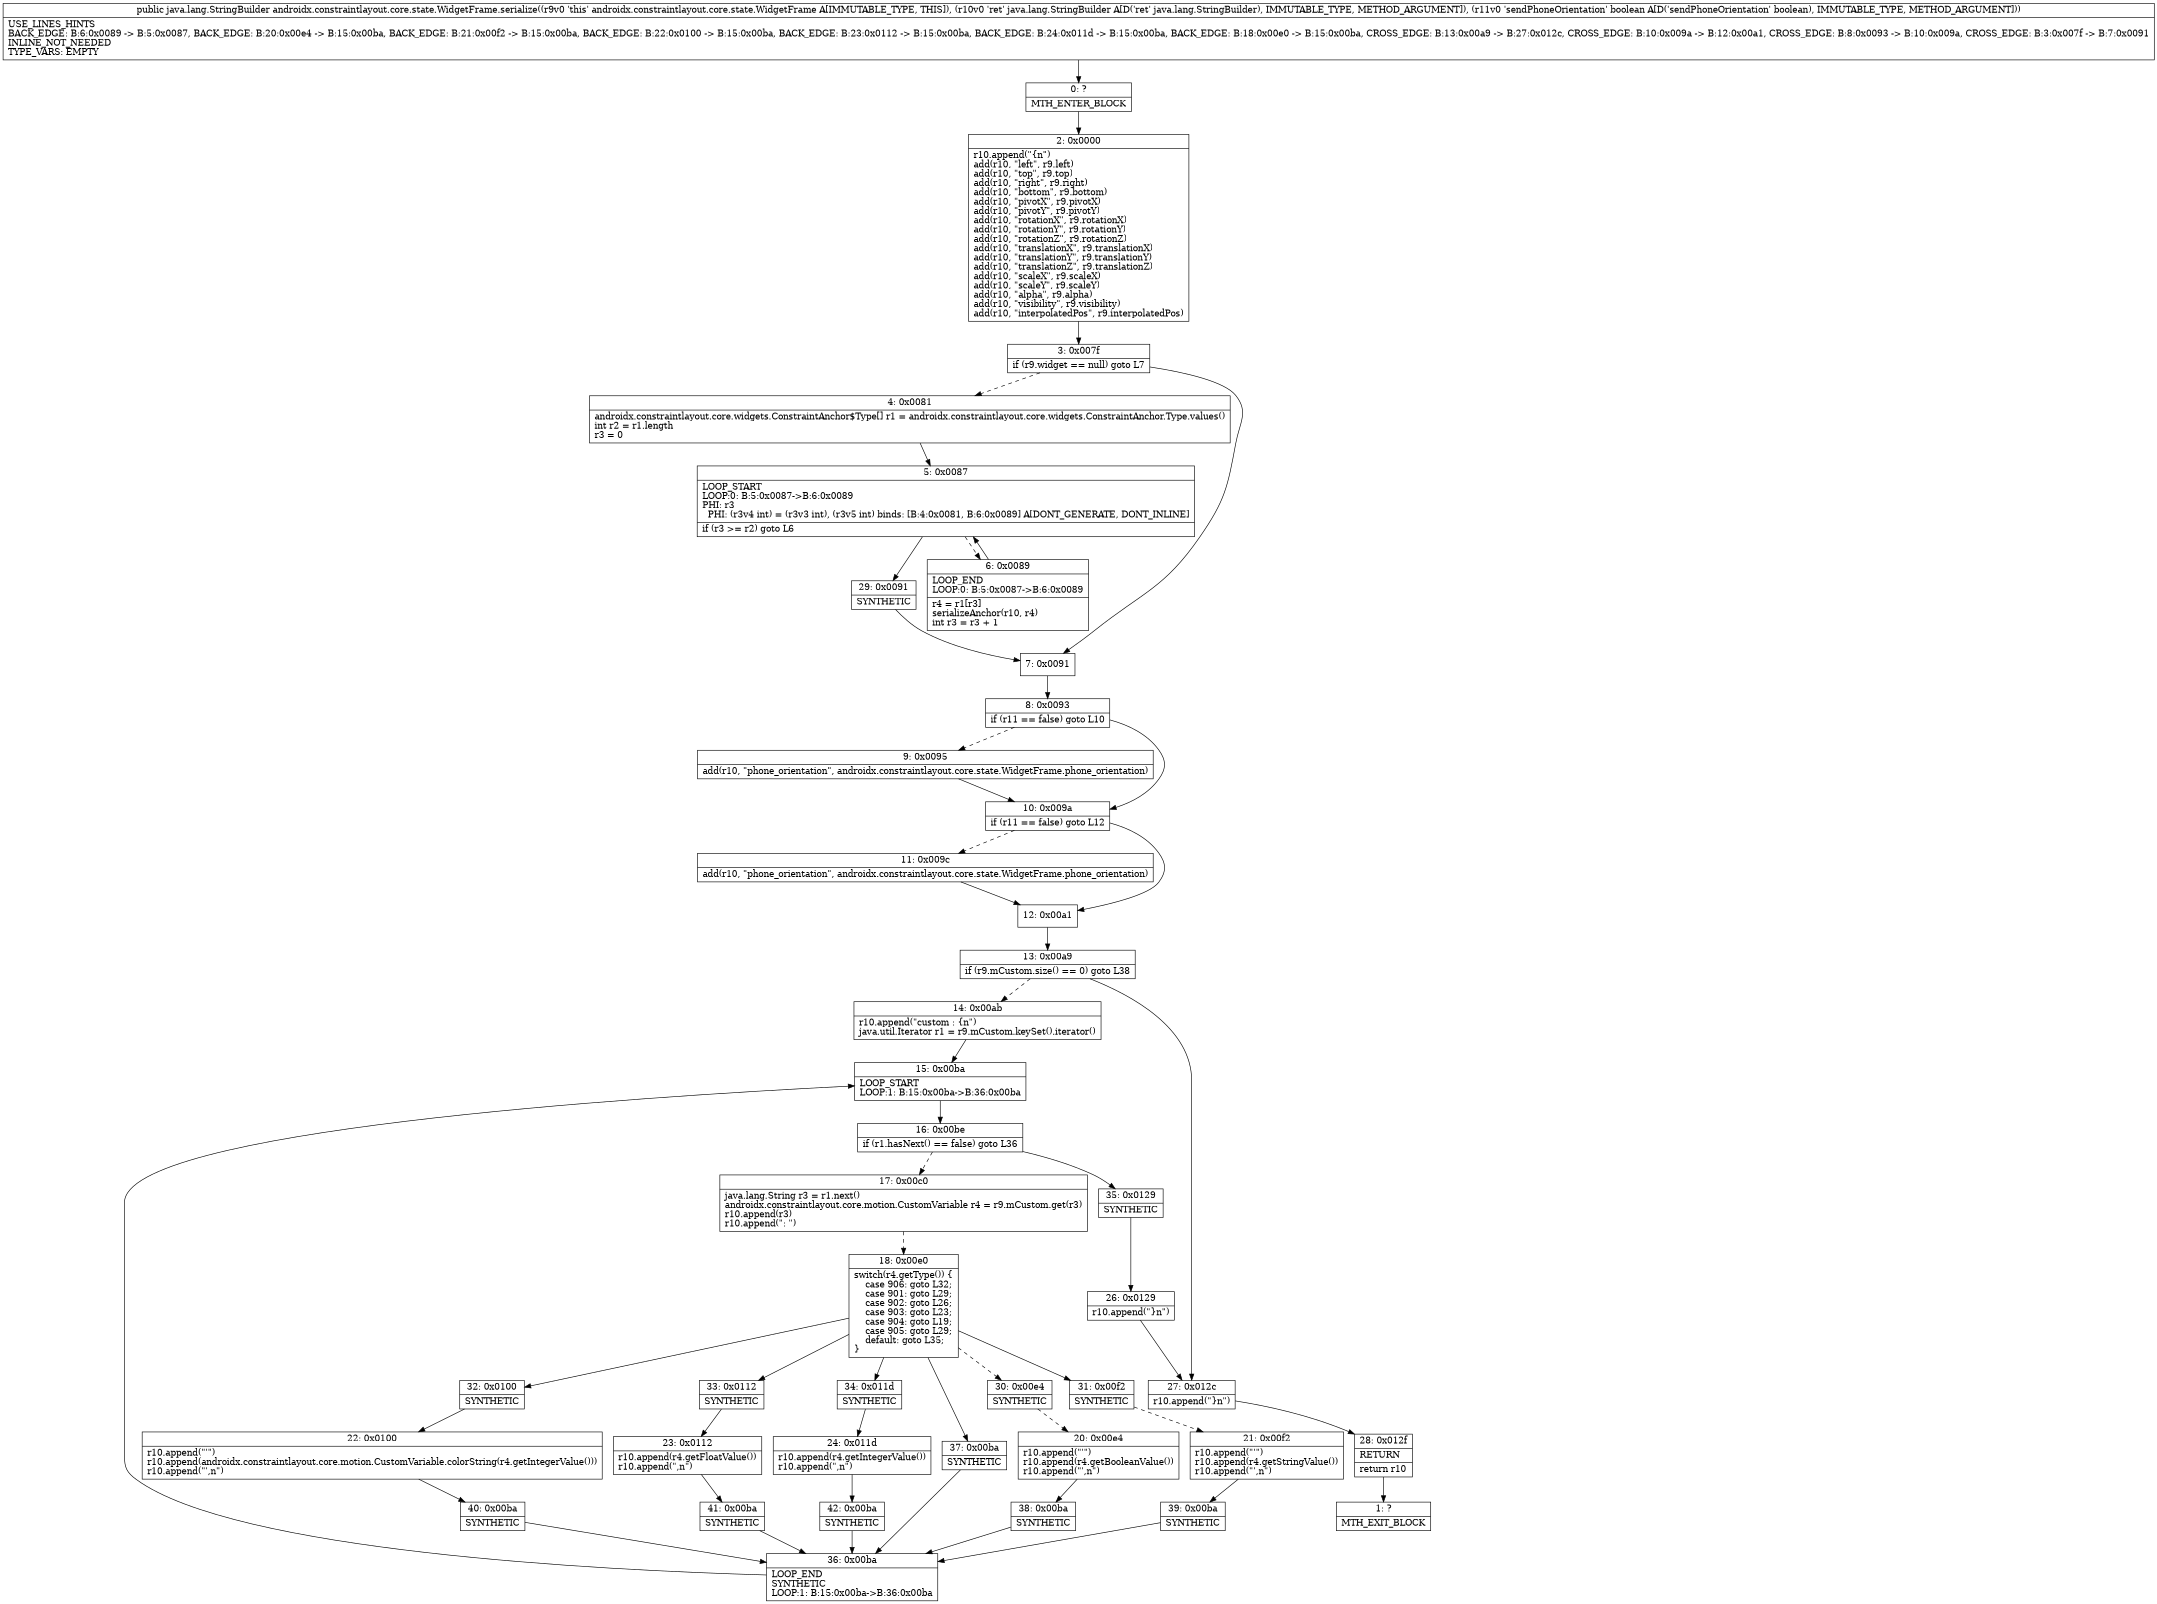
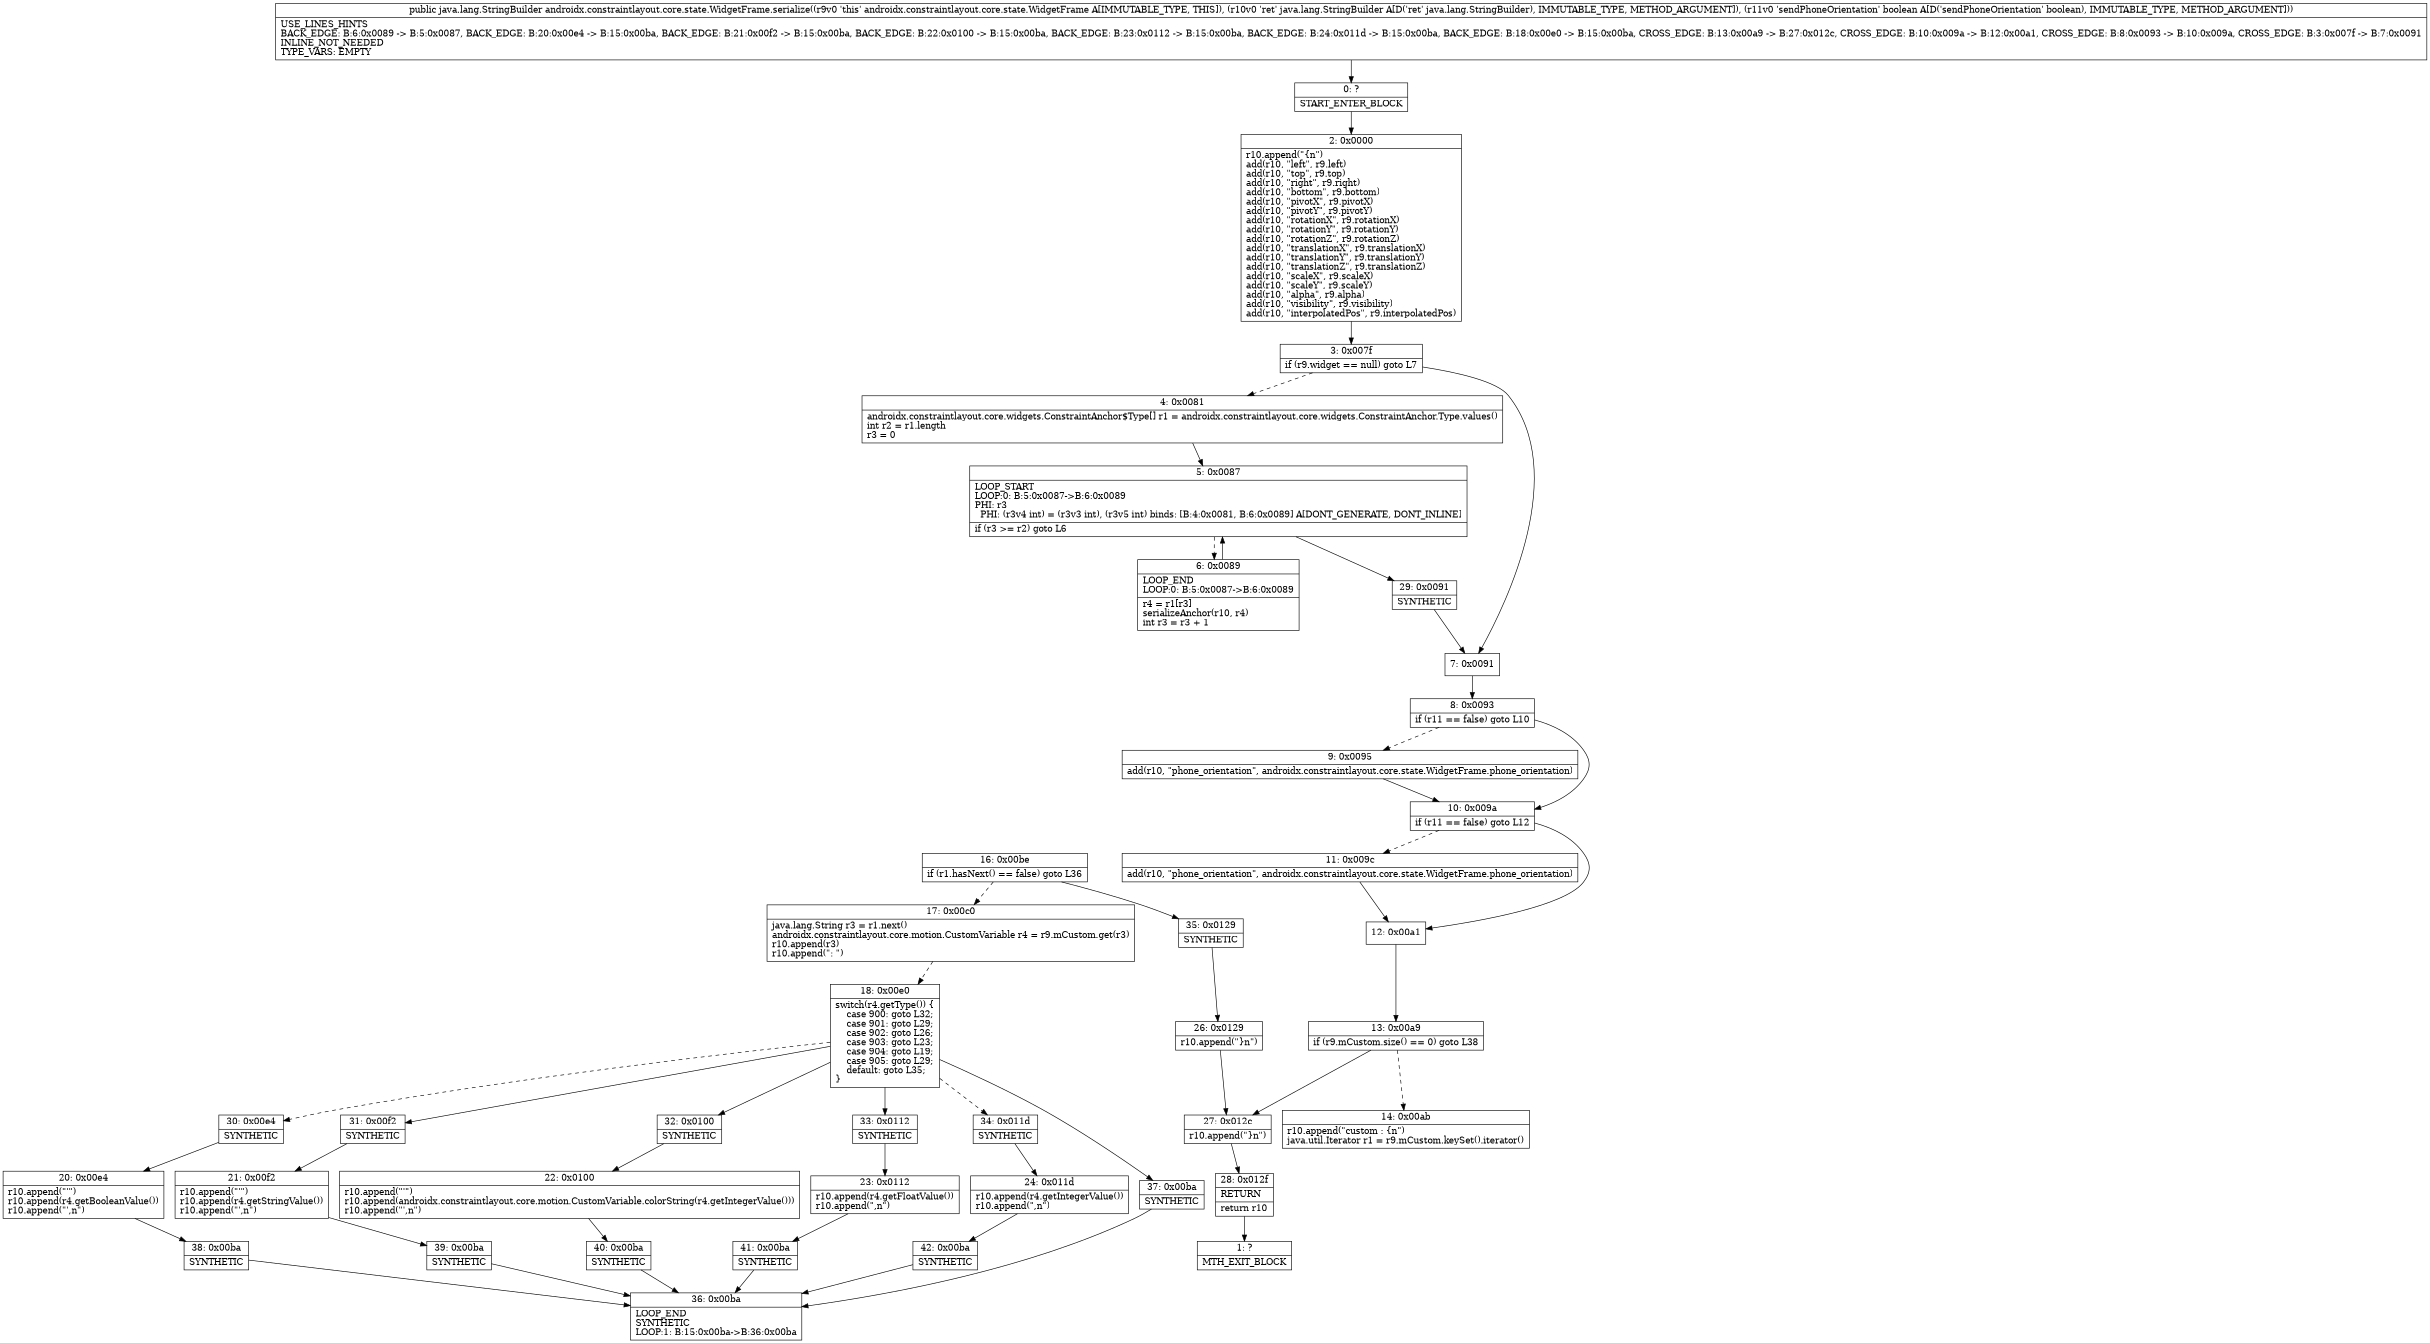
node "0: ?": text "MTH_ENTER_BLOCK" -> "START_ENTER_BLOCK"
node "15: 0x00ba": removed
node "18: 0x00e0": text "case 906: goto L32;" -> "case 900: goto L32;"
edge "18: 0x00e0" -> "34: 0x011d": style solid -> dashed
edge "30: 0x00e4" -> "20: 0x00e4": style dashed -> solid
edge "31: 0x00f2" -> "21: 0x00f2": style dashed -> solid
